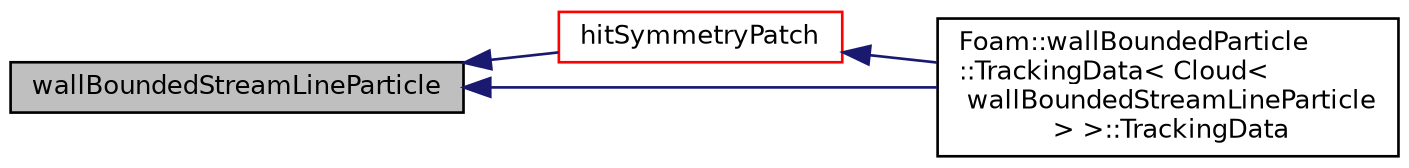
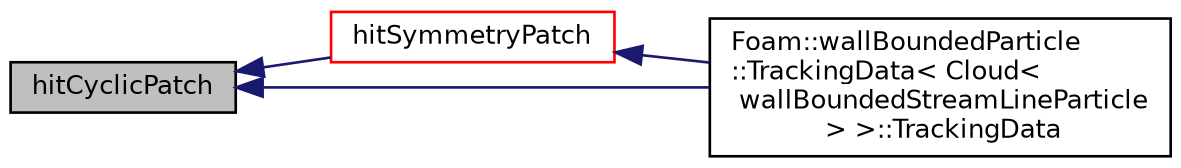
node "wallBoundedStreamLineParticle": label "wallBoundedStreamLineParticle" -> "hitCyclicPatch"
